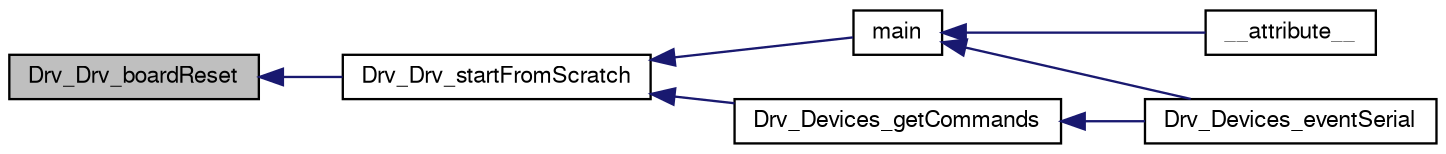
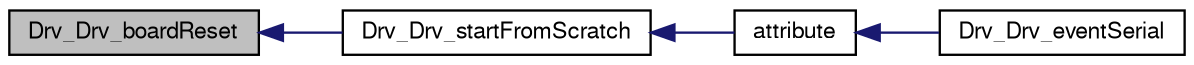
node "main": label "main" -> "attribute"
node "__attribute__": removed
node "Drv_Devices_getCommands": removed
node "Drv_Devices_eventSerial": label "Drv_Devices_eventSerial" -> "Drv_Drv_eventSerial"
